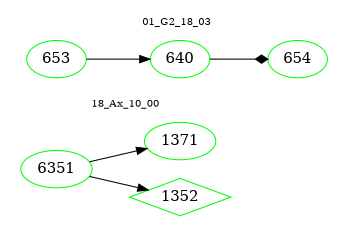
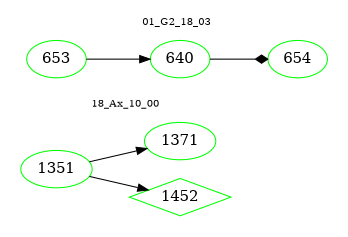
node "6351": label "6351" -> "1351"
node "1352": label "1352" -> "1452"
